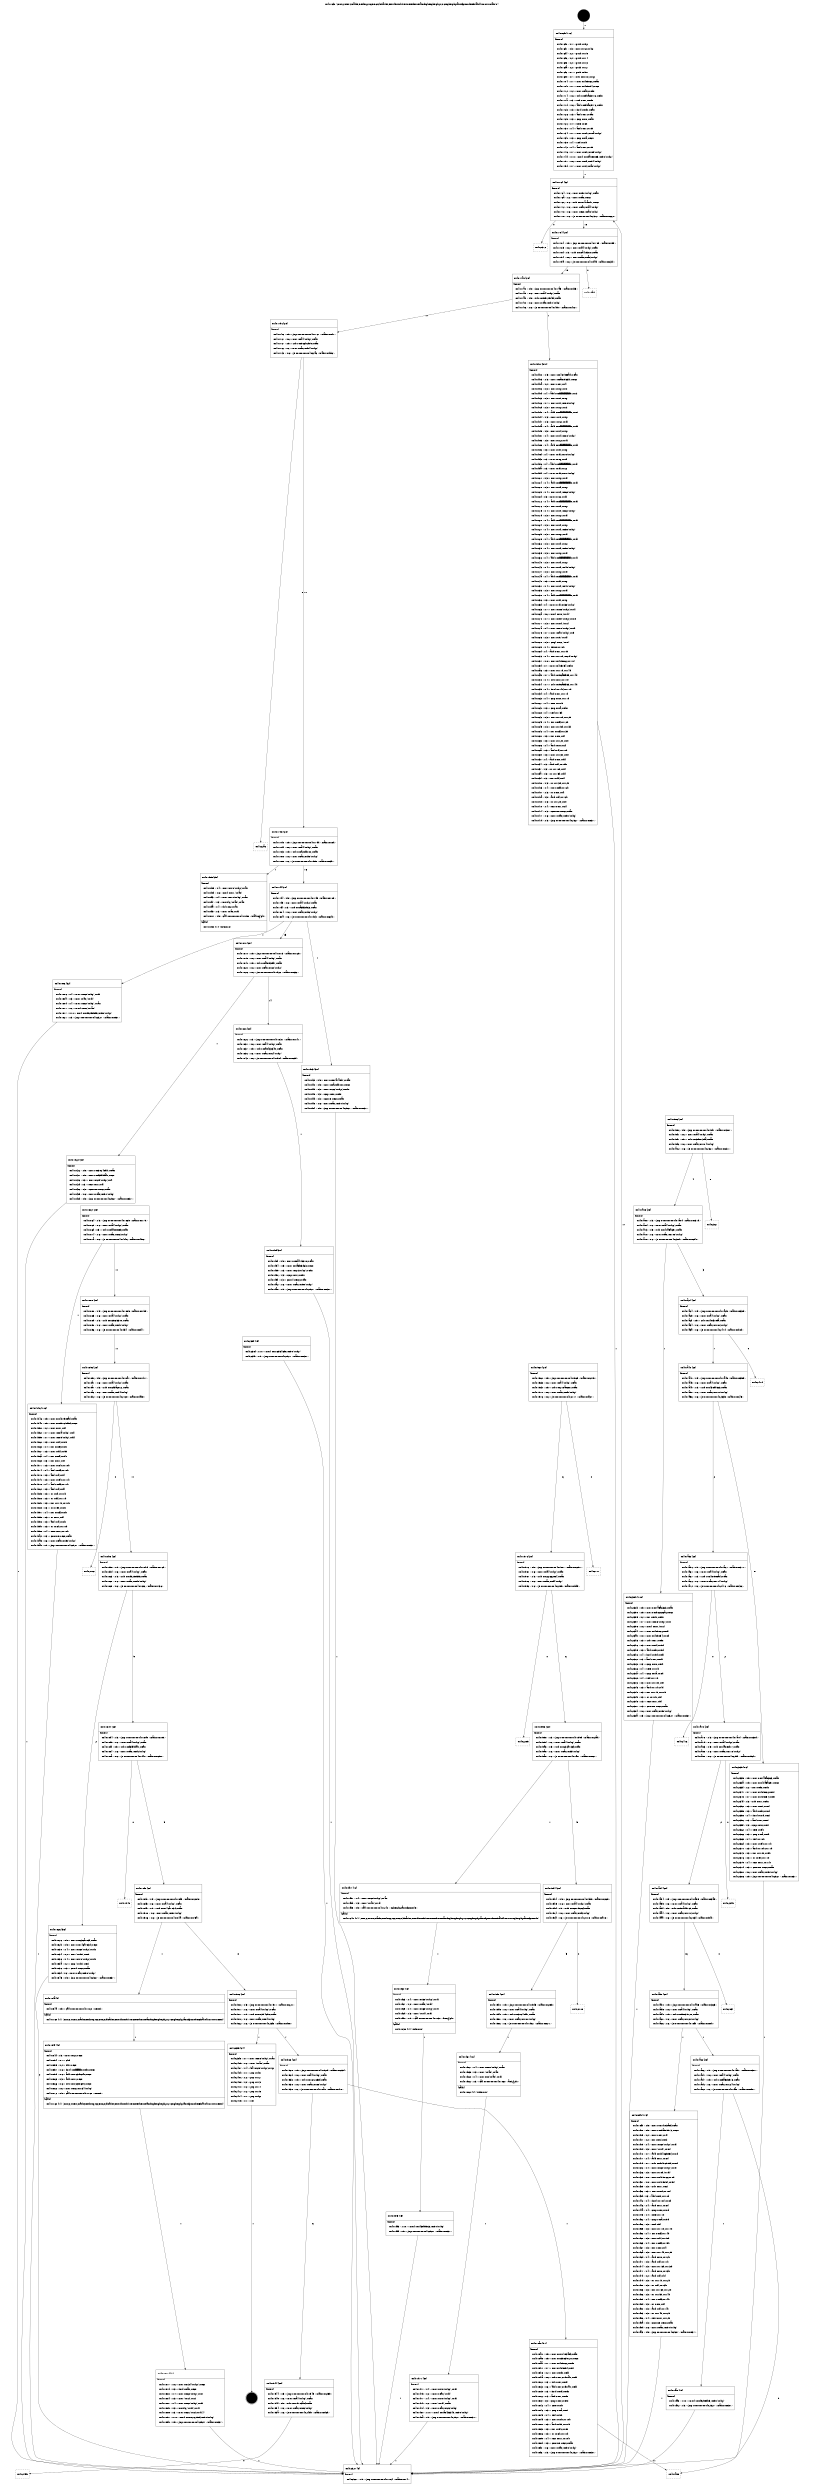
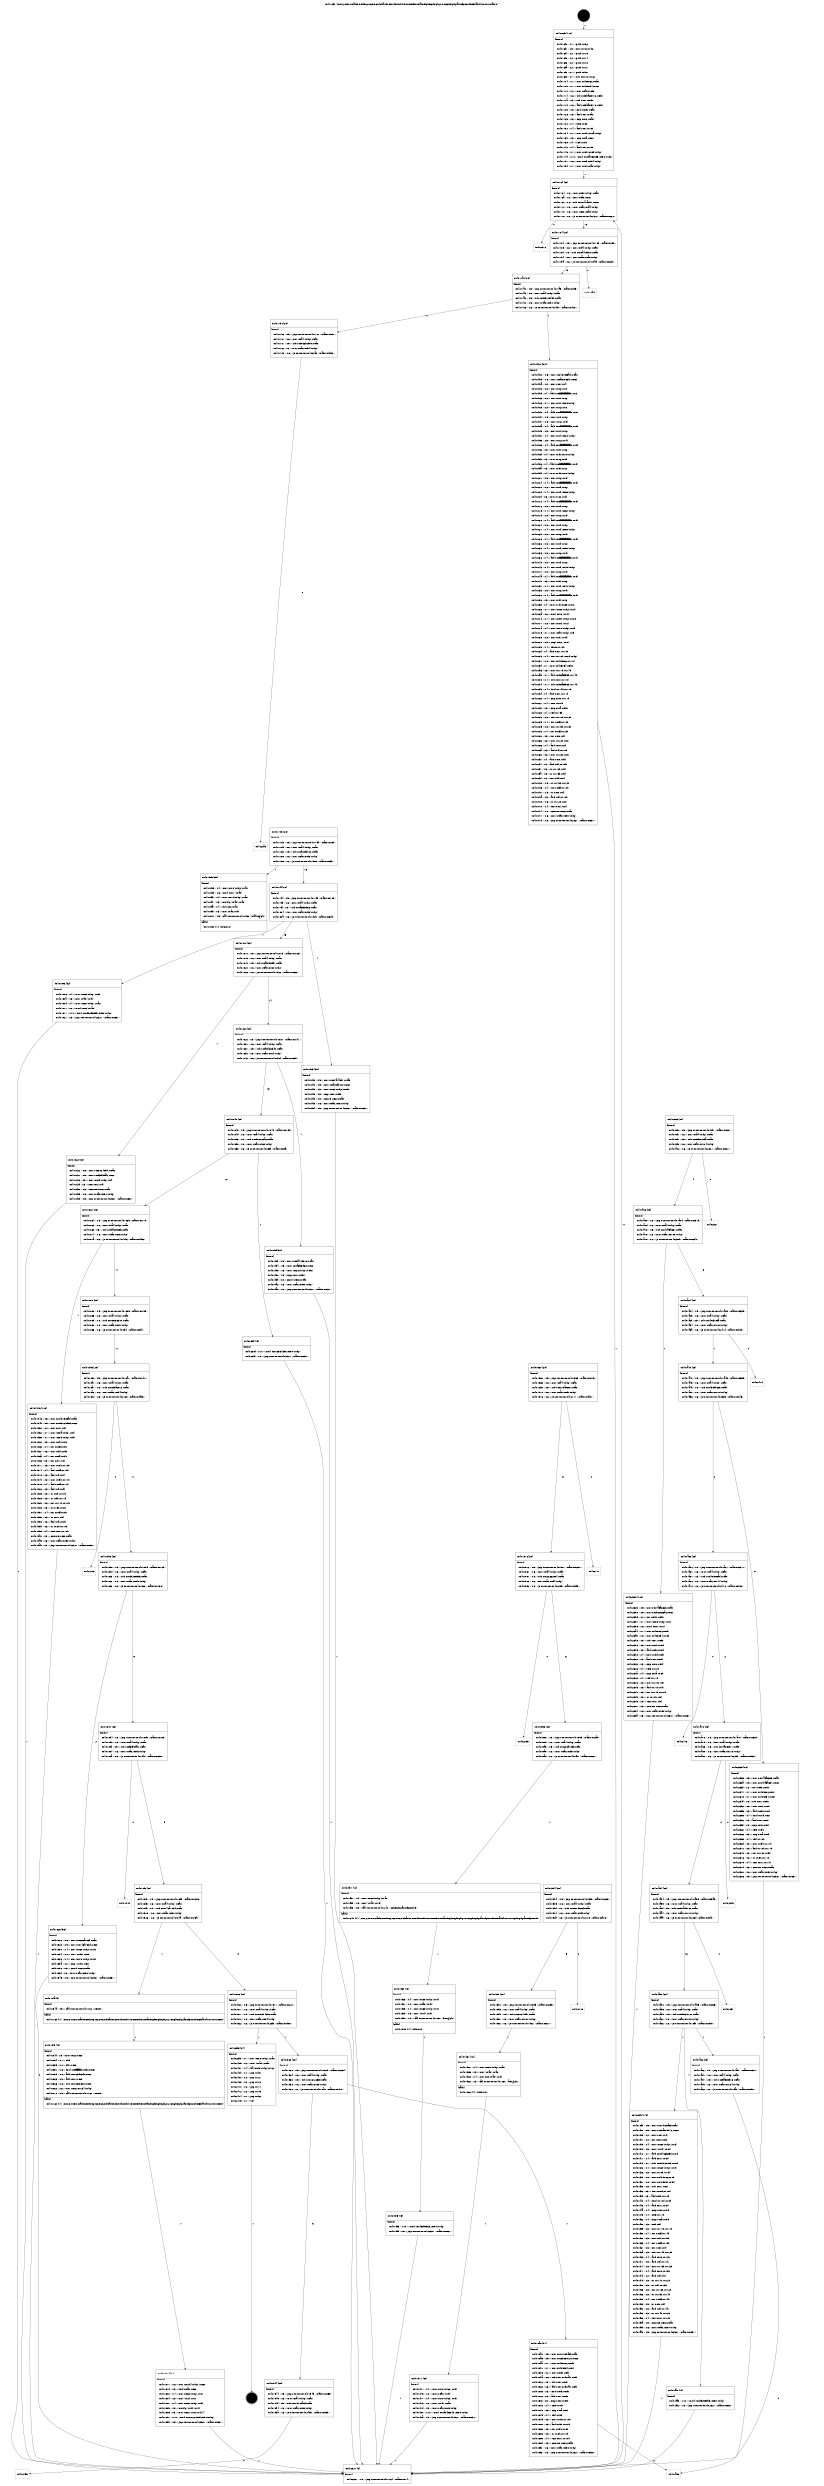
edge "0x4017bc [28]" -> "0x4017d8 [28]": removed, label "17"
node "0x401848 [28]": added
edge "0x401998 [28]" -> "0x4019b4 [28]": removed, label "5"
edge "0x401acc [28]" -> "0x401fa8 [15]": now "0x401ab0 [28]" -> "0x401fa8 [15]"
